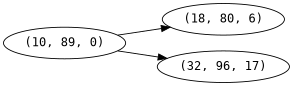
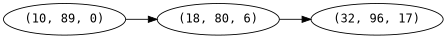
edge "(10, 89, 0)" -> "(32, 96, 17)": now "(18, 80, 6)" -> "(32, 96, 17)"
